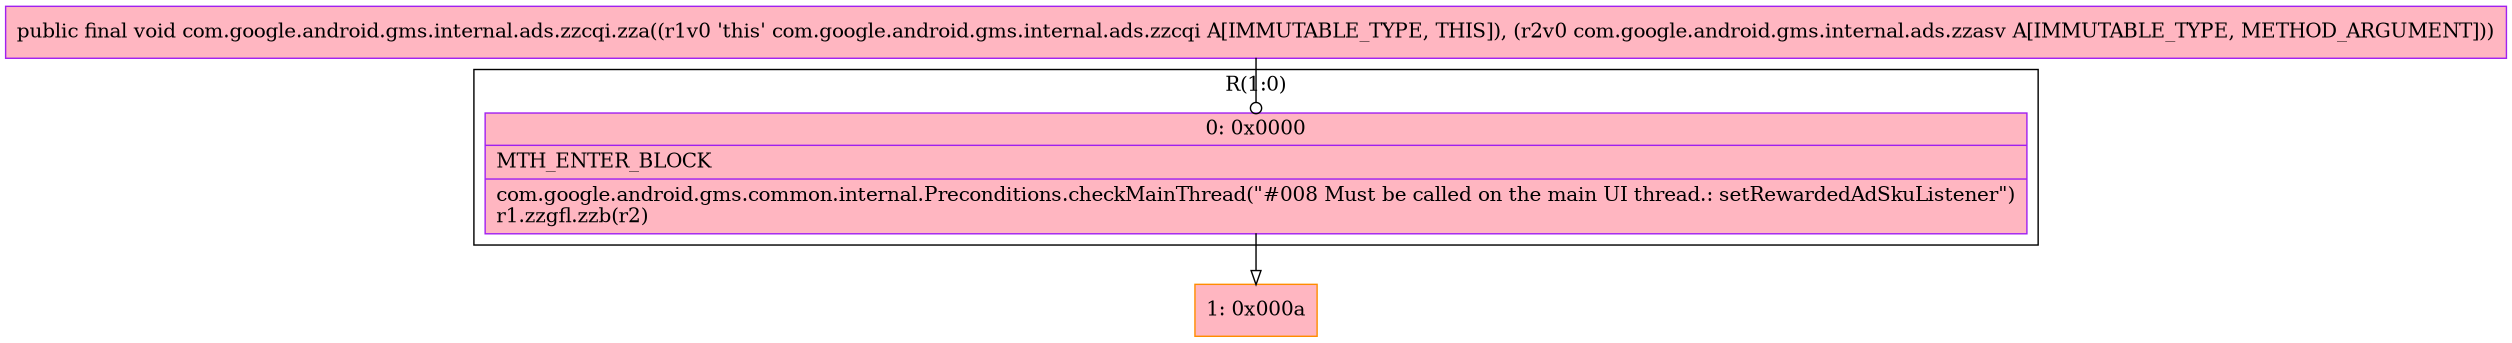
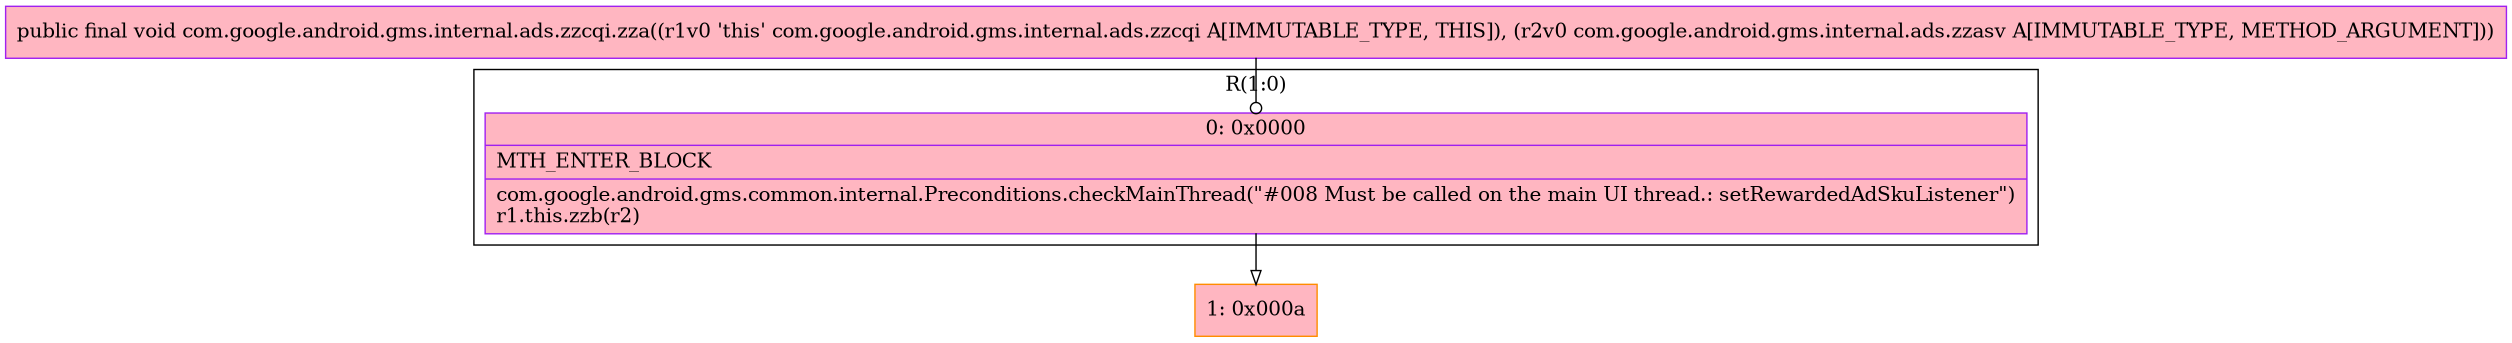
node "0: 0x0000": text "r1.zzgfl.zzb(r2)" -> "r1.this.zzb(r2)"
